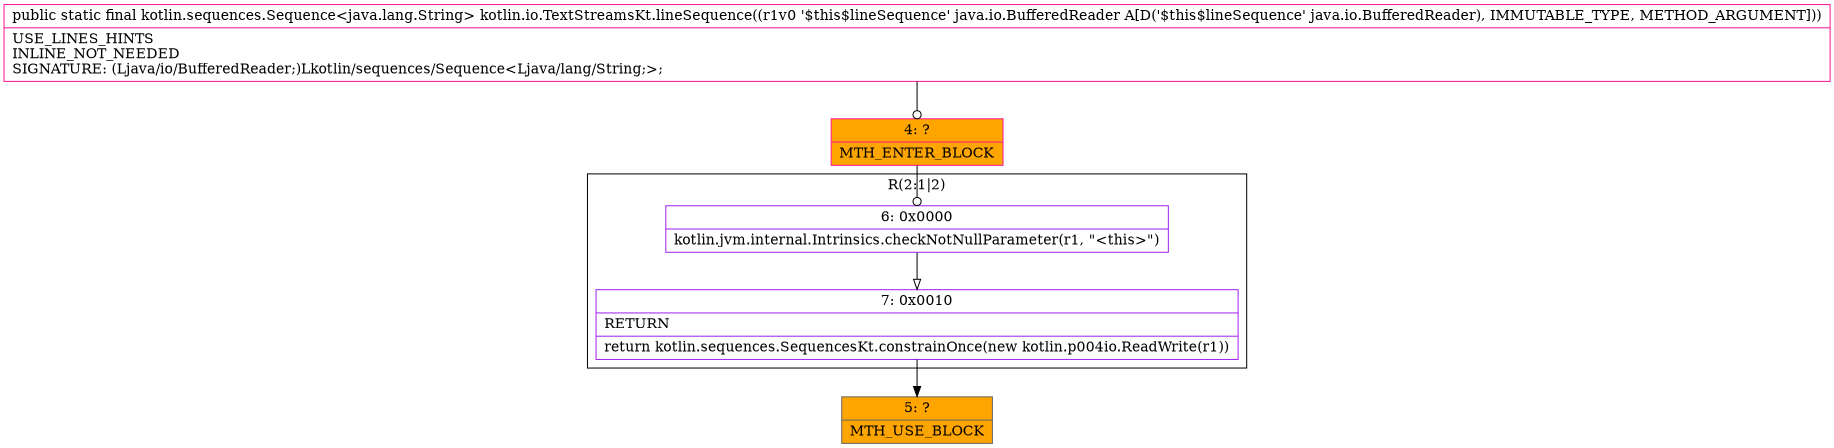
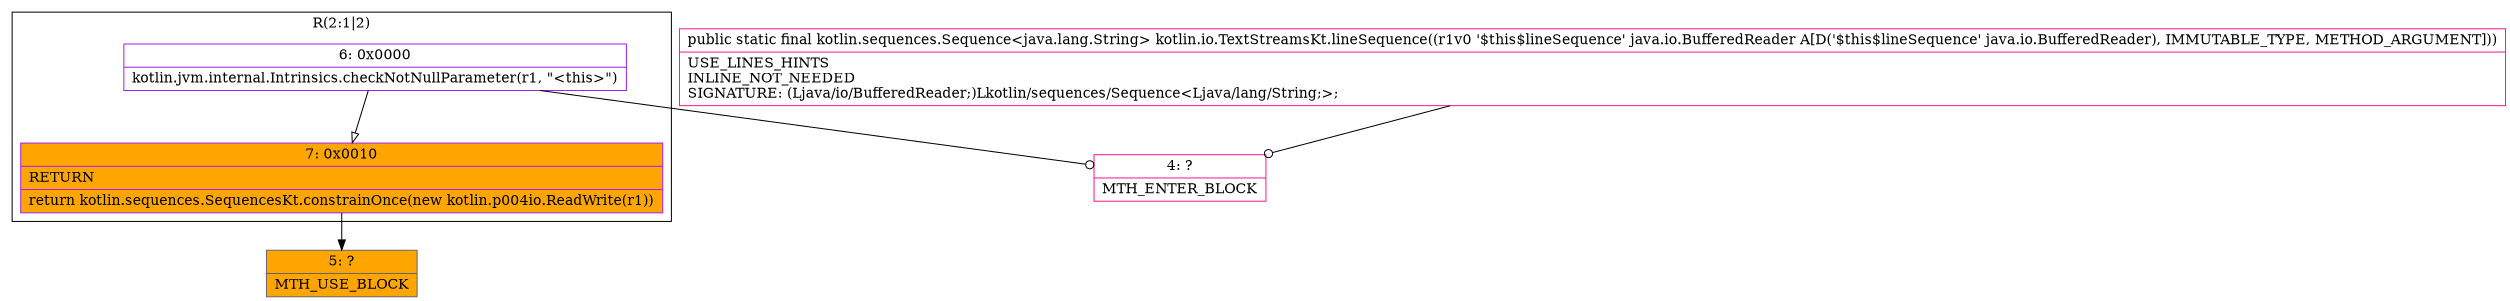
node "4: ?": fillcolor orange -> white
edge "4: ?" -> "6: 0x0000": reversed
node "7: 0x0010": fillcolor white -> orange
